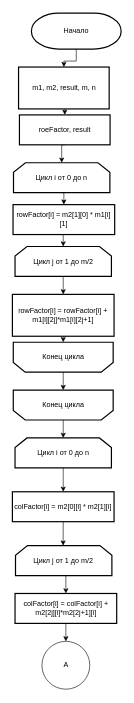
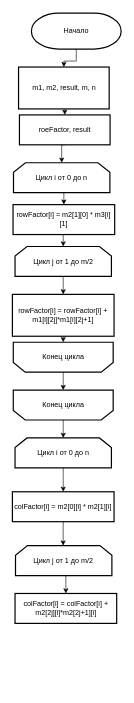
node "rowFactor[i] = m2[1][0] * m1[i][1]": label "rowFactor[i] = m2[1][0] * m1[i][1]" -> "rowFactor[i] = m2[1][0] * m3[i][1]"
edge "colFactor[i] = colFactor[i] + m2[2j][i]*m2[2j+1][i]" -> "A": removed
node "A": removed
